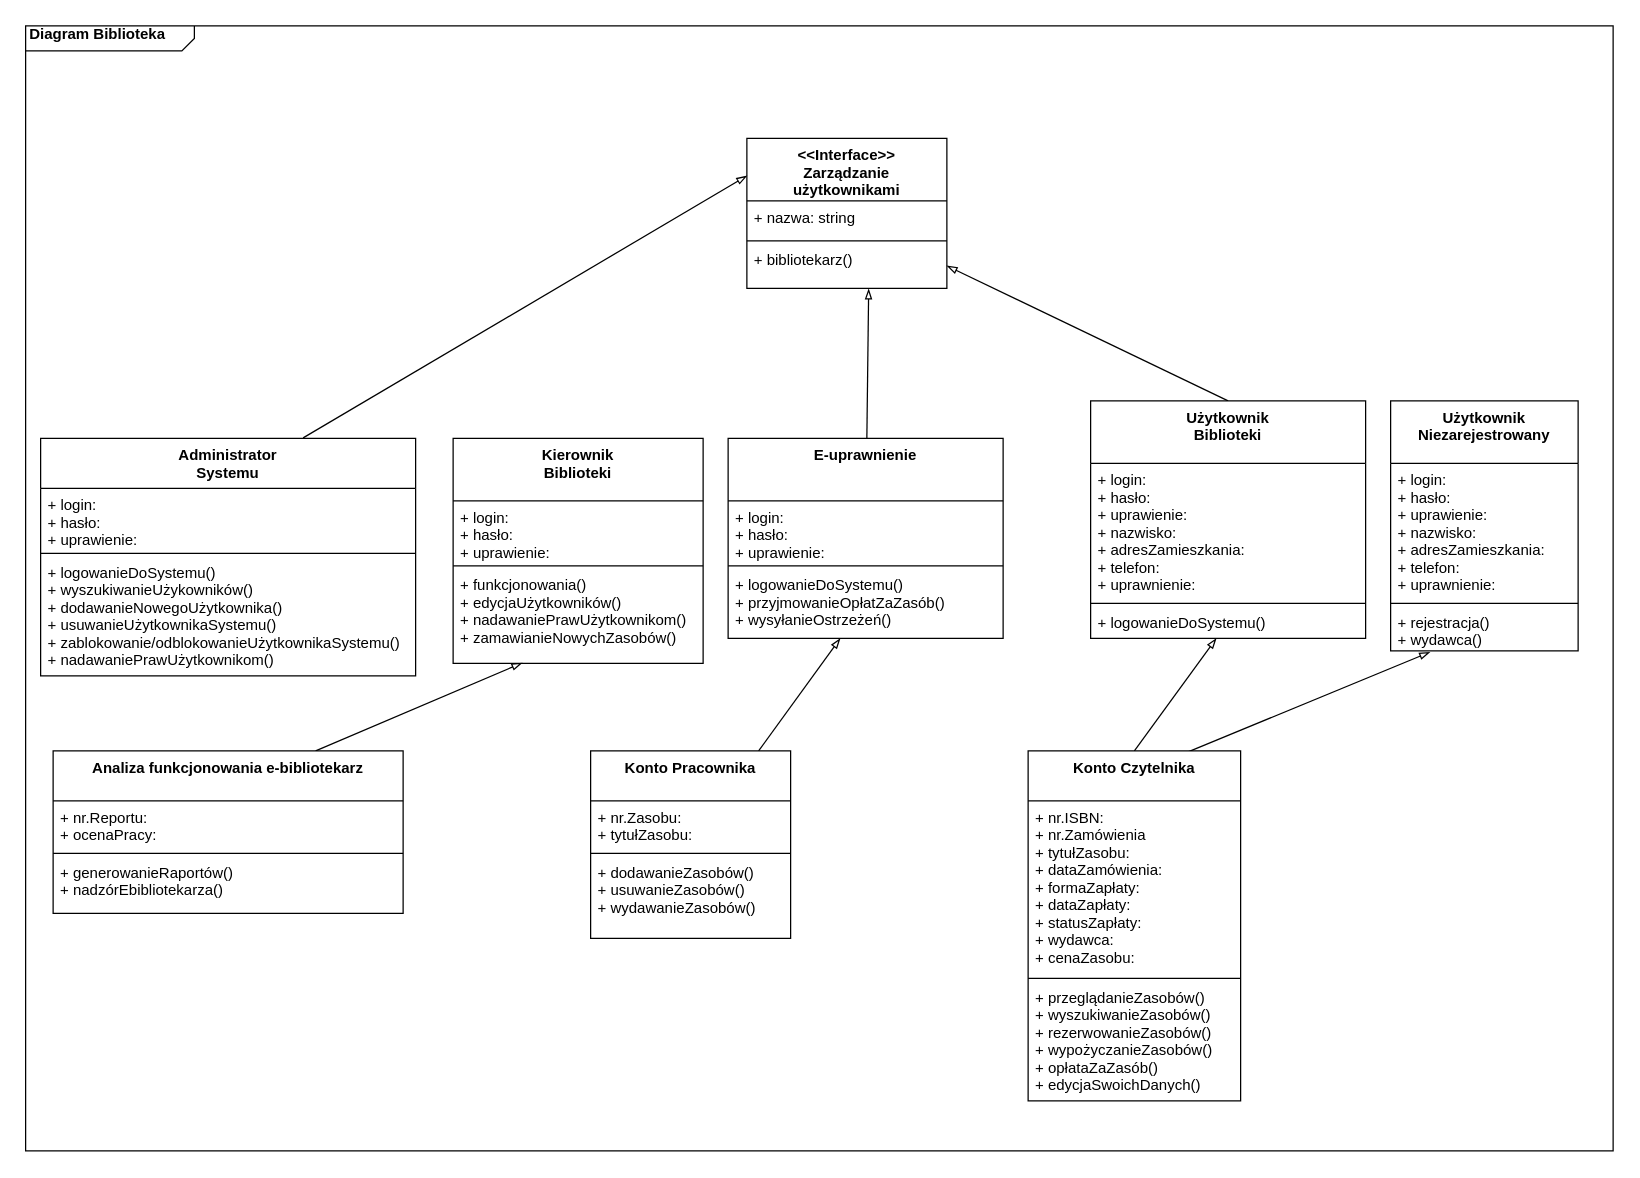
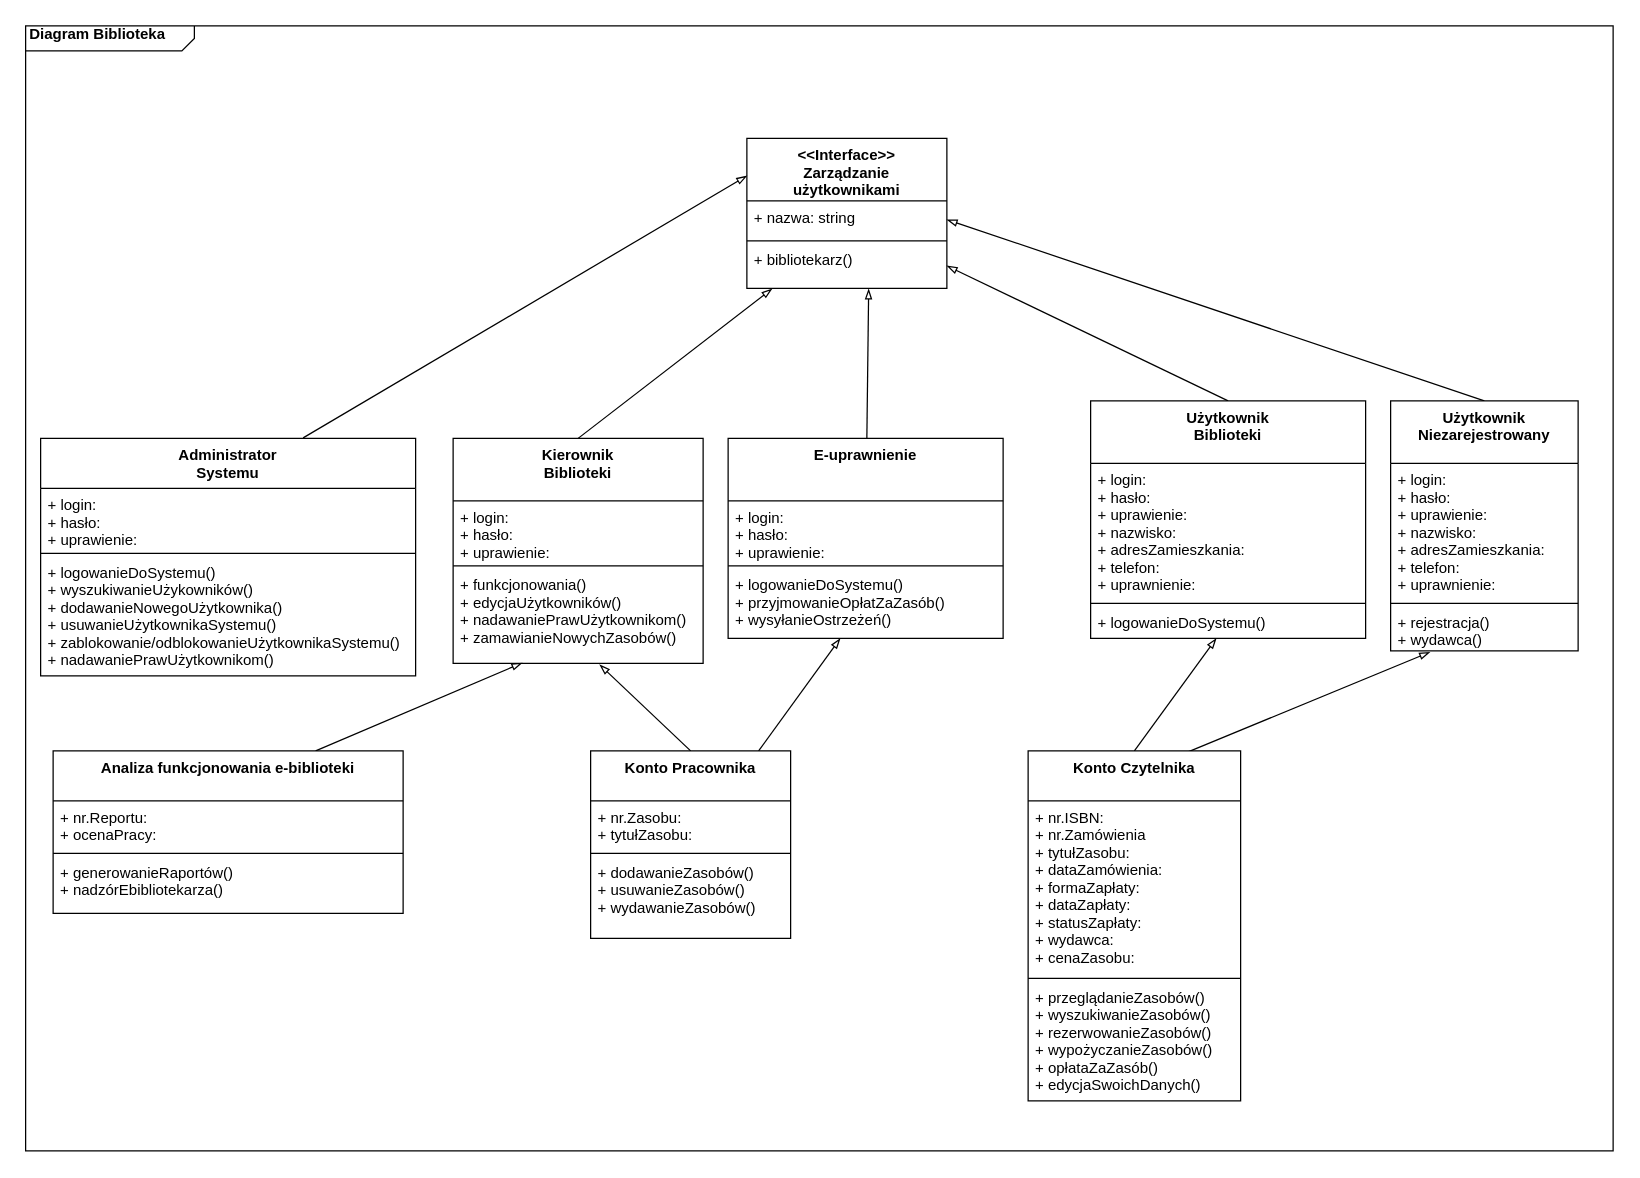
edge "Użytkownik Niezarejestrowany" -> "+ nazwa: string": added
edge "Kierownik Biblioteki" -> "+ bibliotekarz()": added
edge "Konto Pracownika" -> "+ funkcjonowania() + edycjaUżytkowników() + nadawaniePrawUżytkownikom() + zamawianieNowychZasobów()": added
node "Analiza funkcjonowania e-bibliotekarz": label "Analiza funkcjonowania e-bibliotekarz" -> "Analiza funkcjonowania e-biblioteki"
